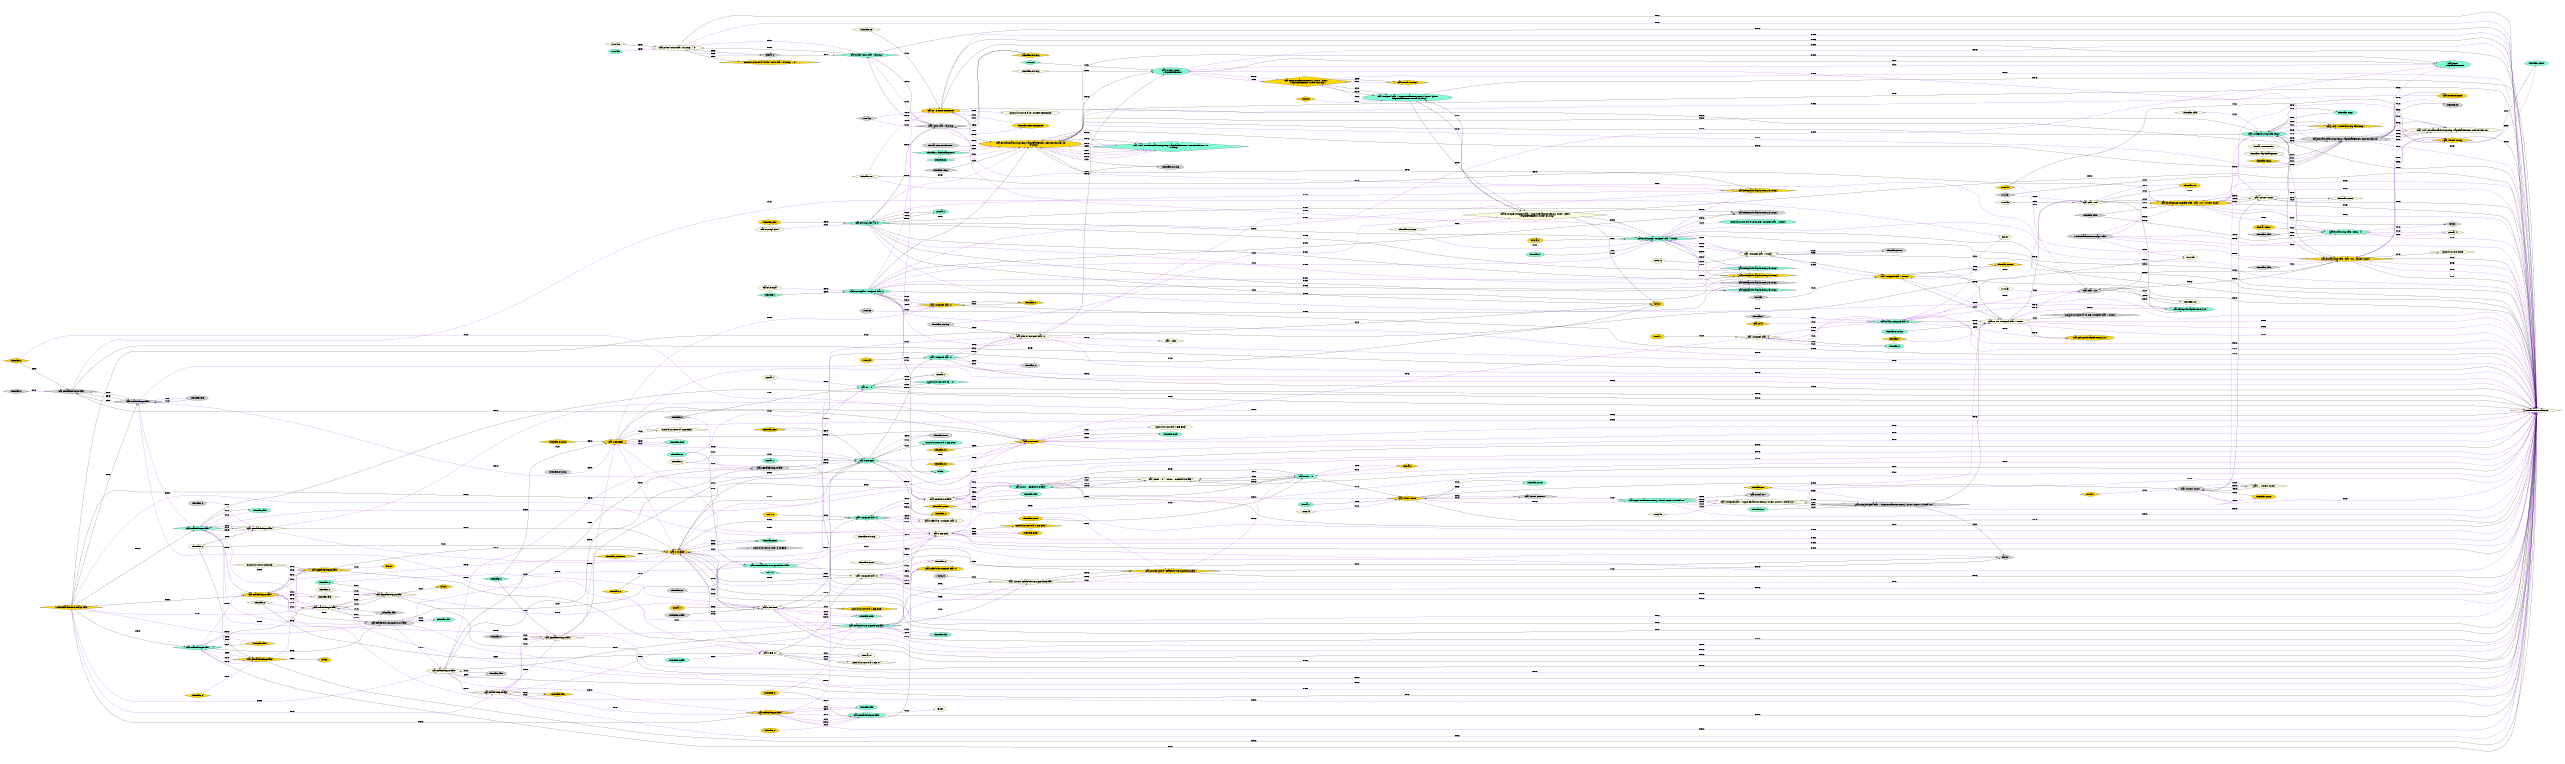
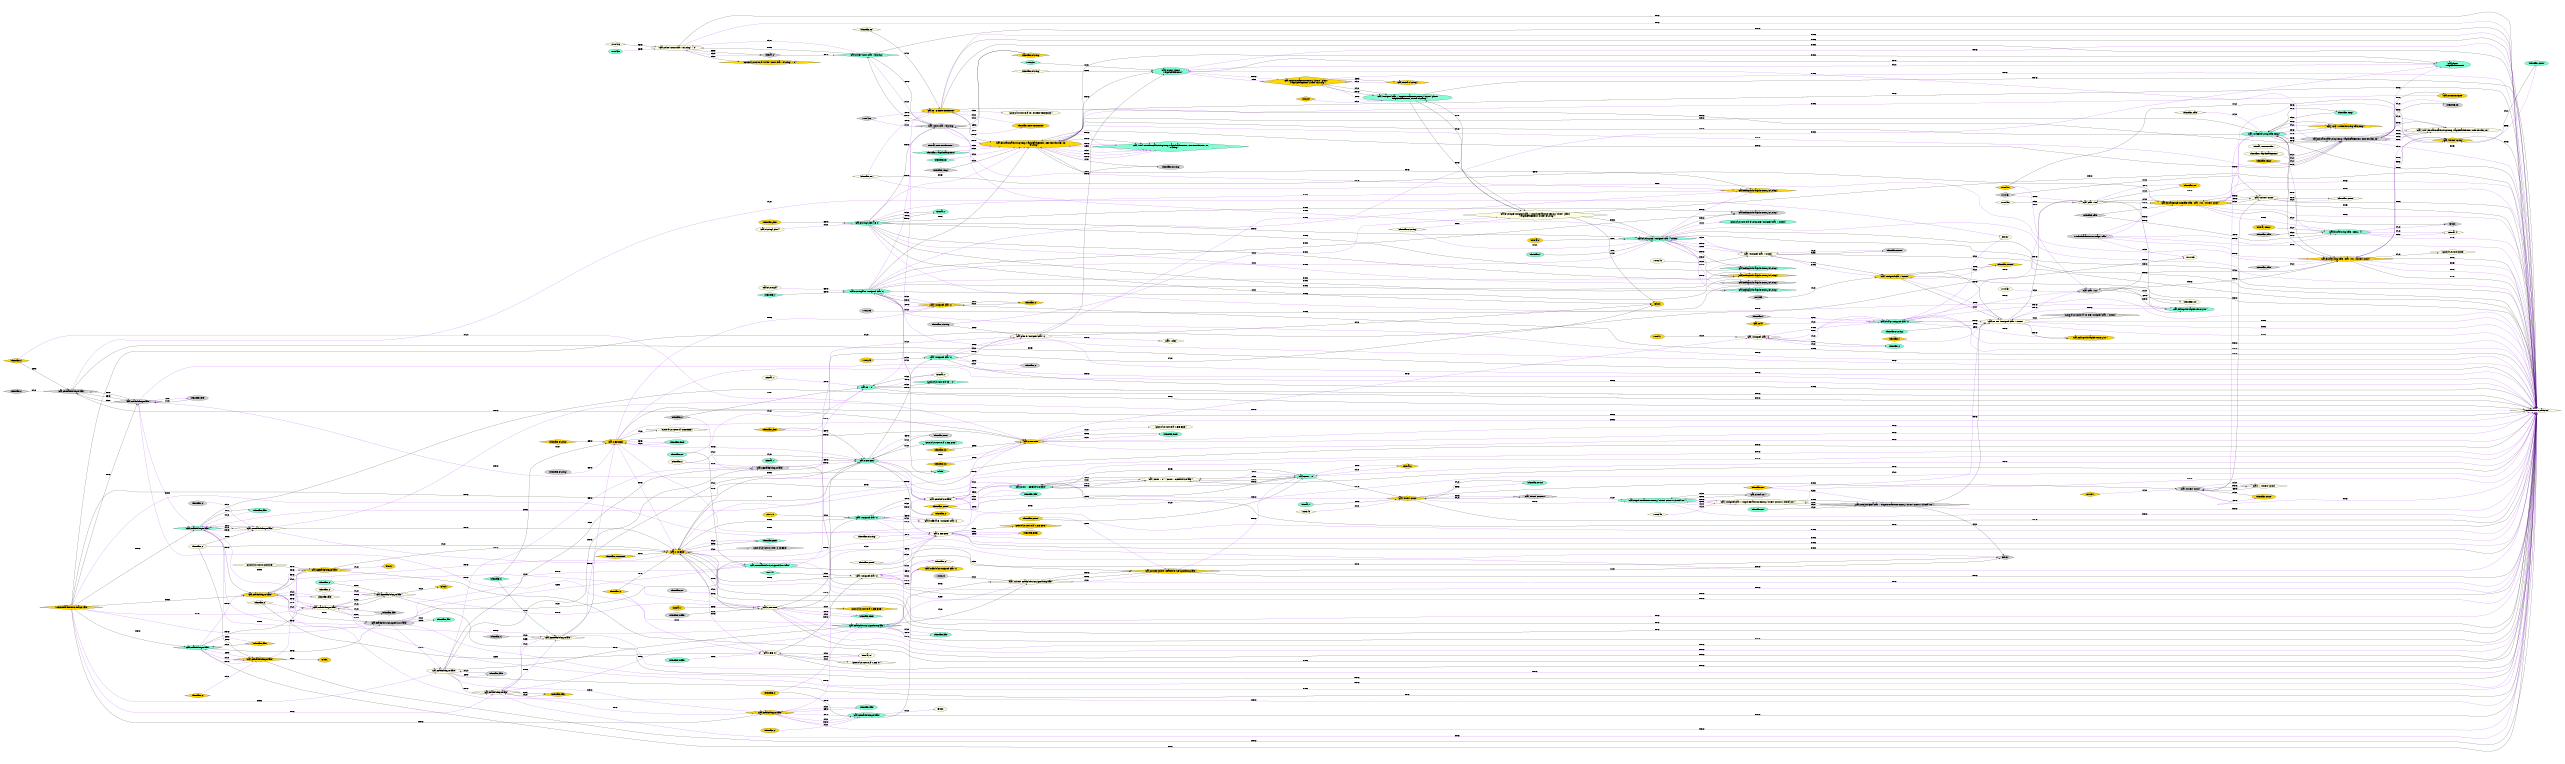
edge "(Call,sizeof(*str))" -> "(Call,AcquireQuantumMemory((size_t) count+1,sizeof(*str)))": added, label "AST:"
edge "(Call,ID=ReadBlobMSBSignedShort(ifile))" -> "(Call,ReadBlobMSBSignedShort(ifile))": added, label "CFG:"
